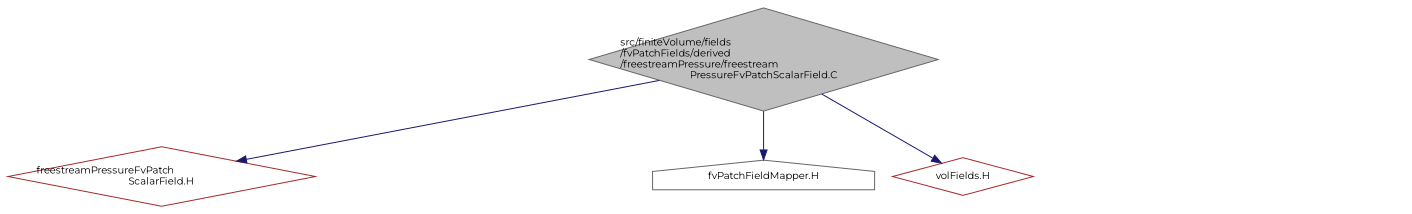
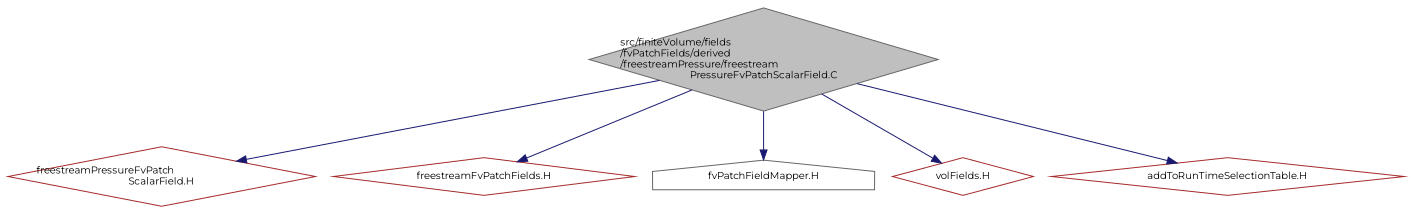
node "freestreamFvPatchFields.H": added
node "addToRunTimeSelectionTable.H": added
